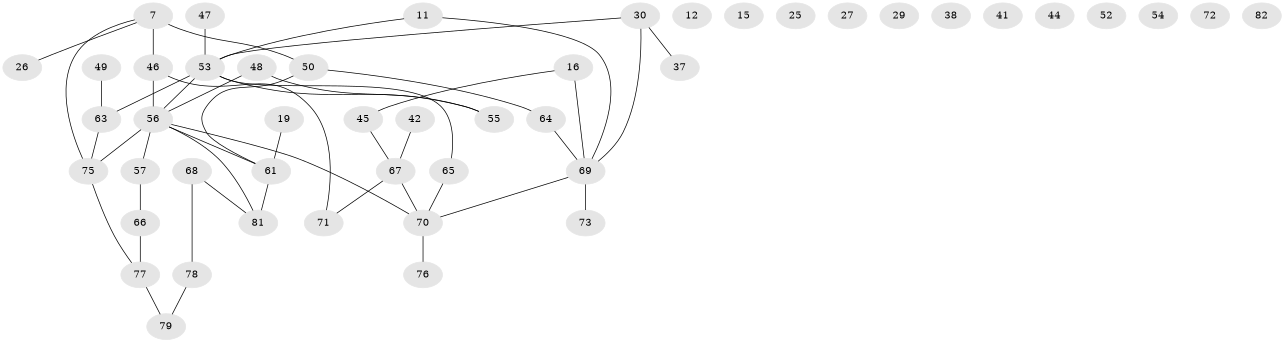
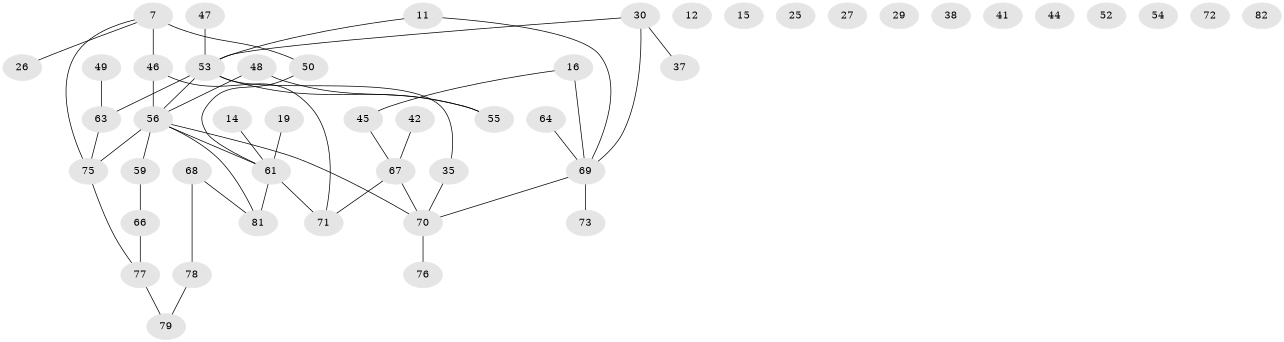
edge "50" -- "64": removed
node "14": added
node "57": label "57" -> "59"
node "65": label "65" -> "35"
edge "61" -- "71": added
